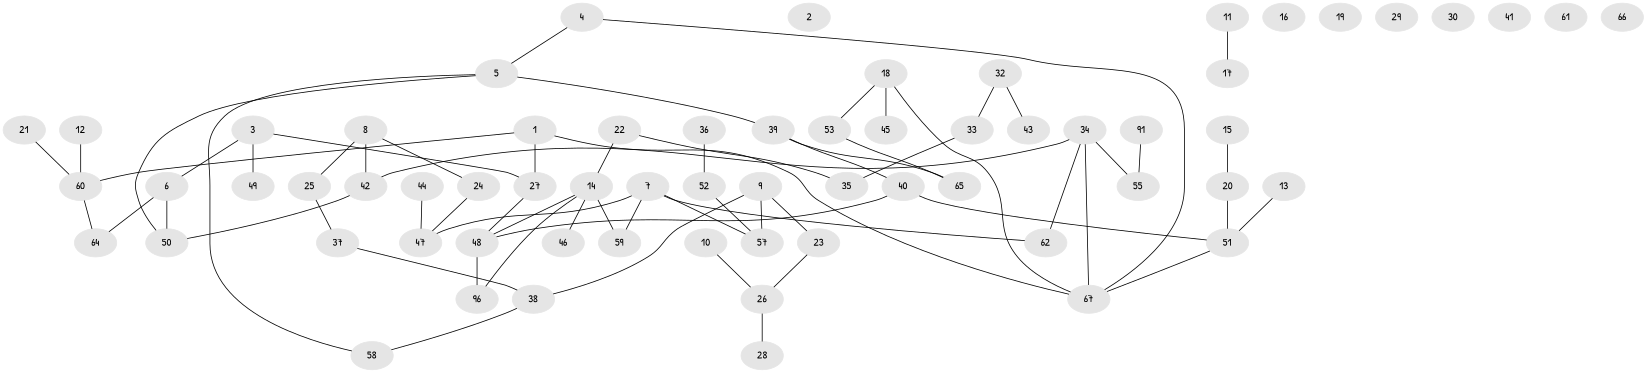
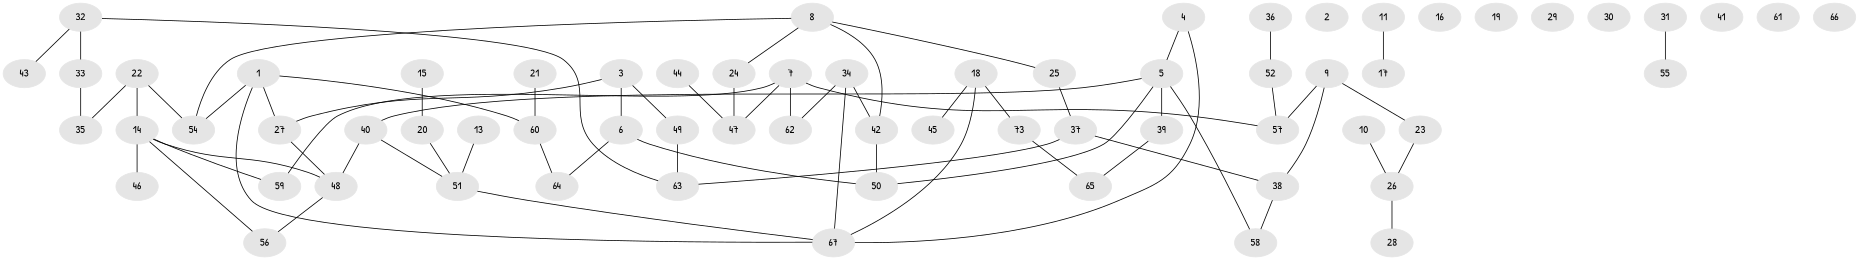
node "12": removed
node "54": added
node "53": label "53" -> "73"
node "91": label "91" -> "31"
edge "34" -- "55": removed
edge "39" -- "40": now "5" -- "40"
node "63": added
node "96": label "96" -> "56"
